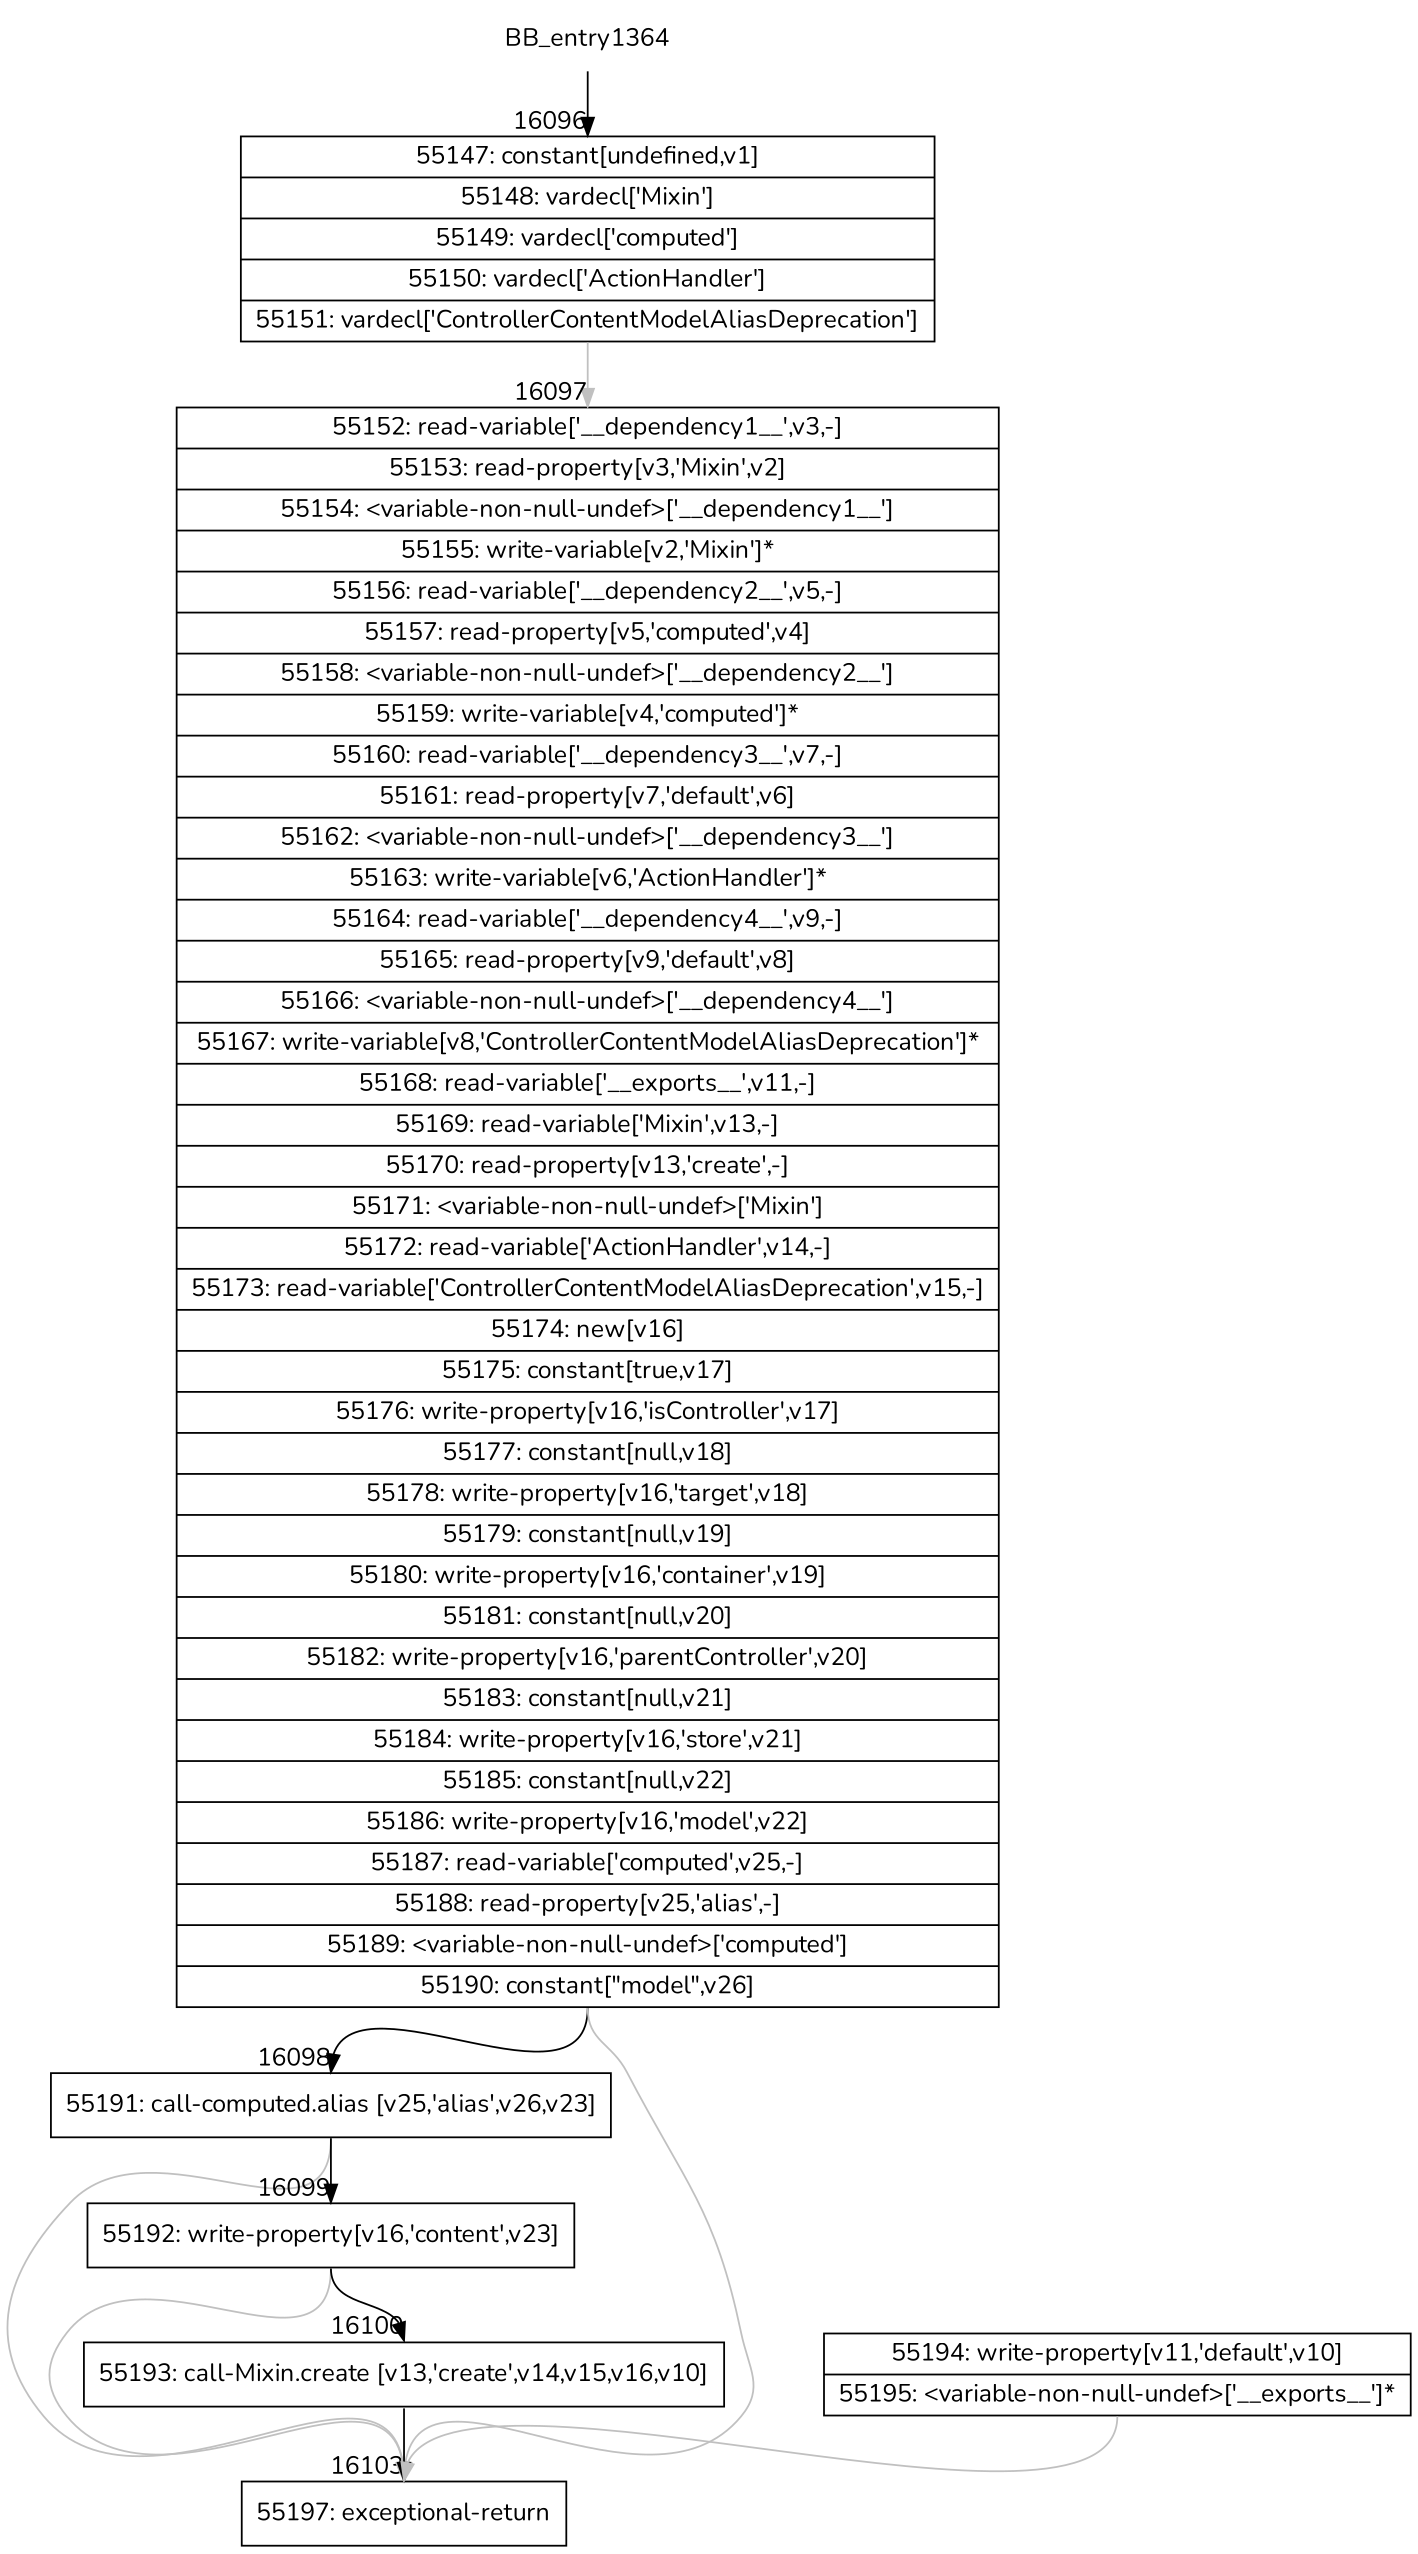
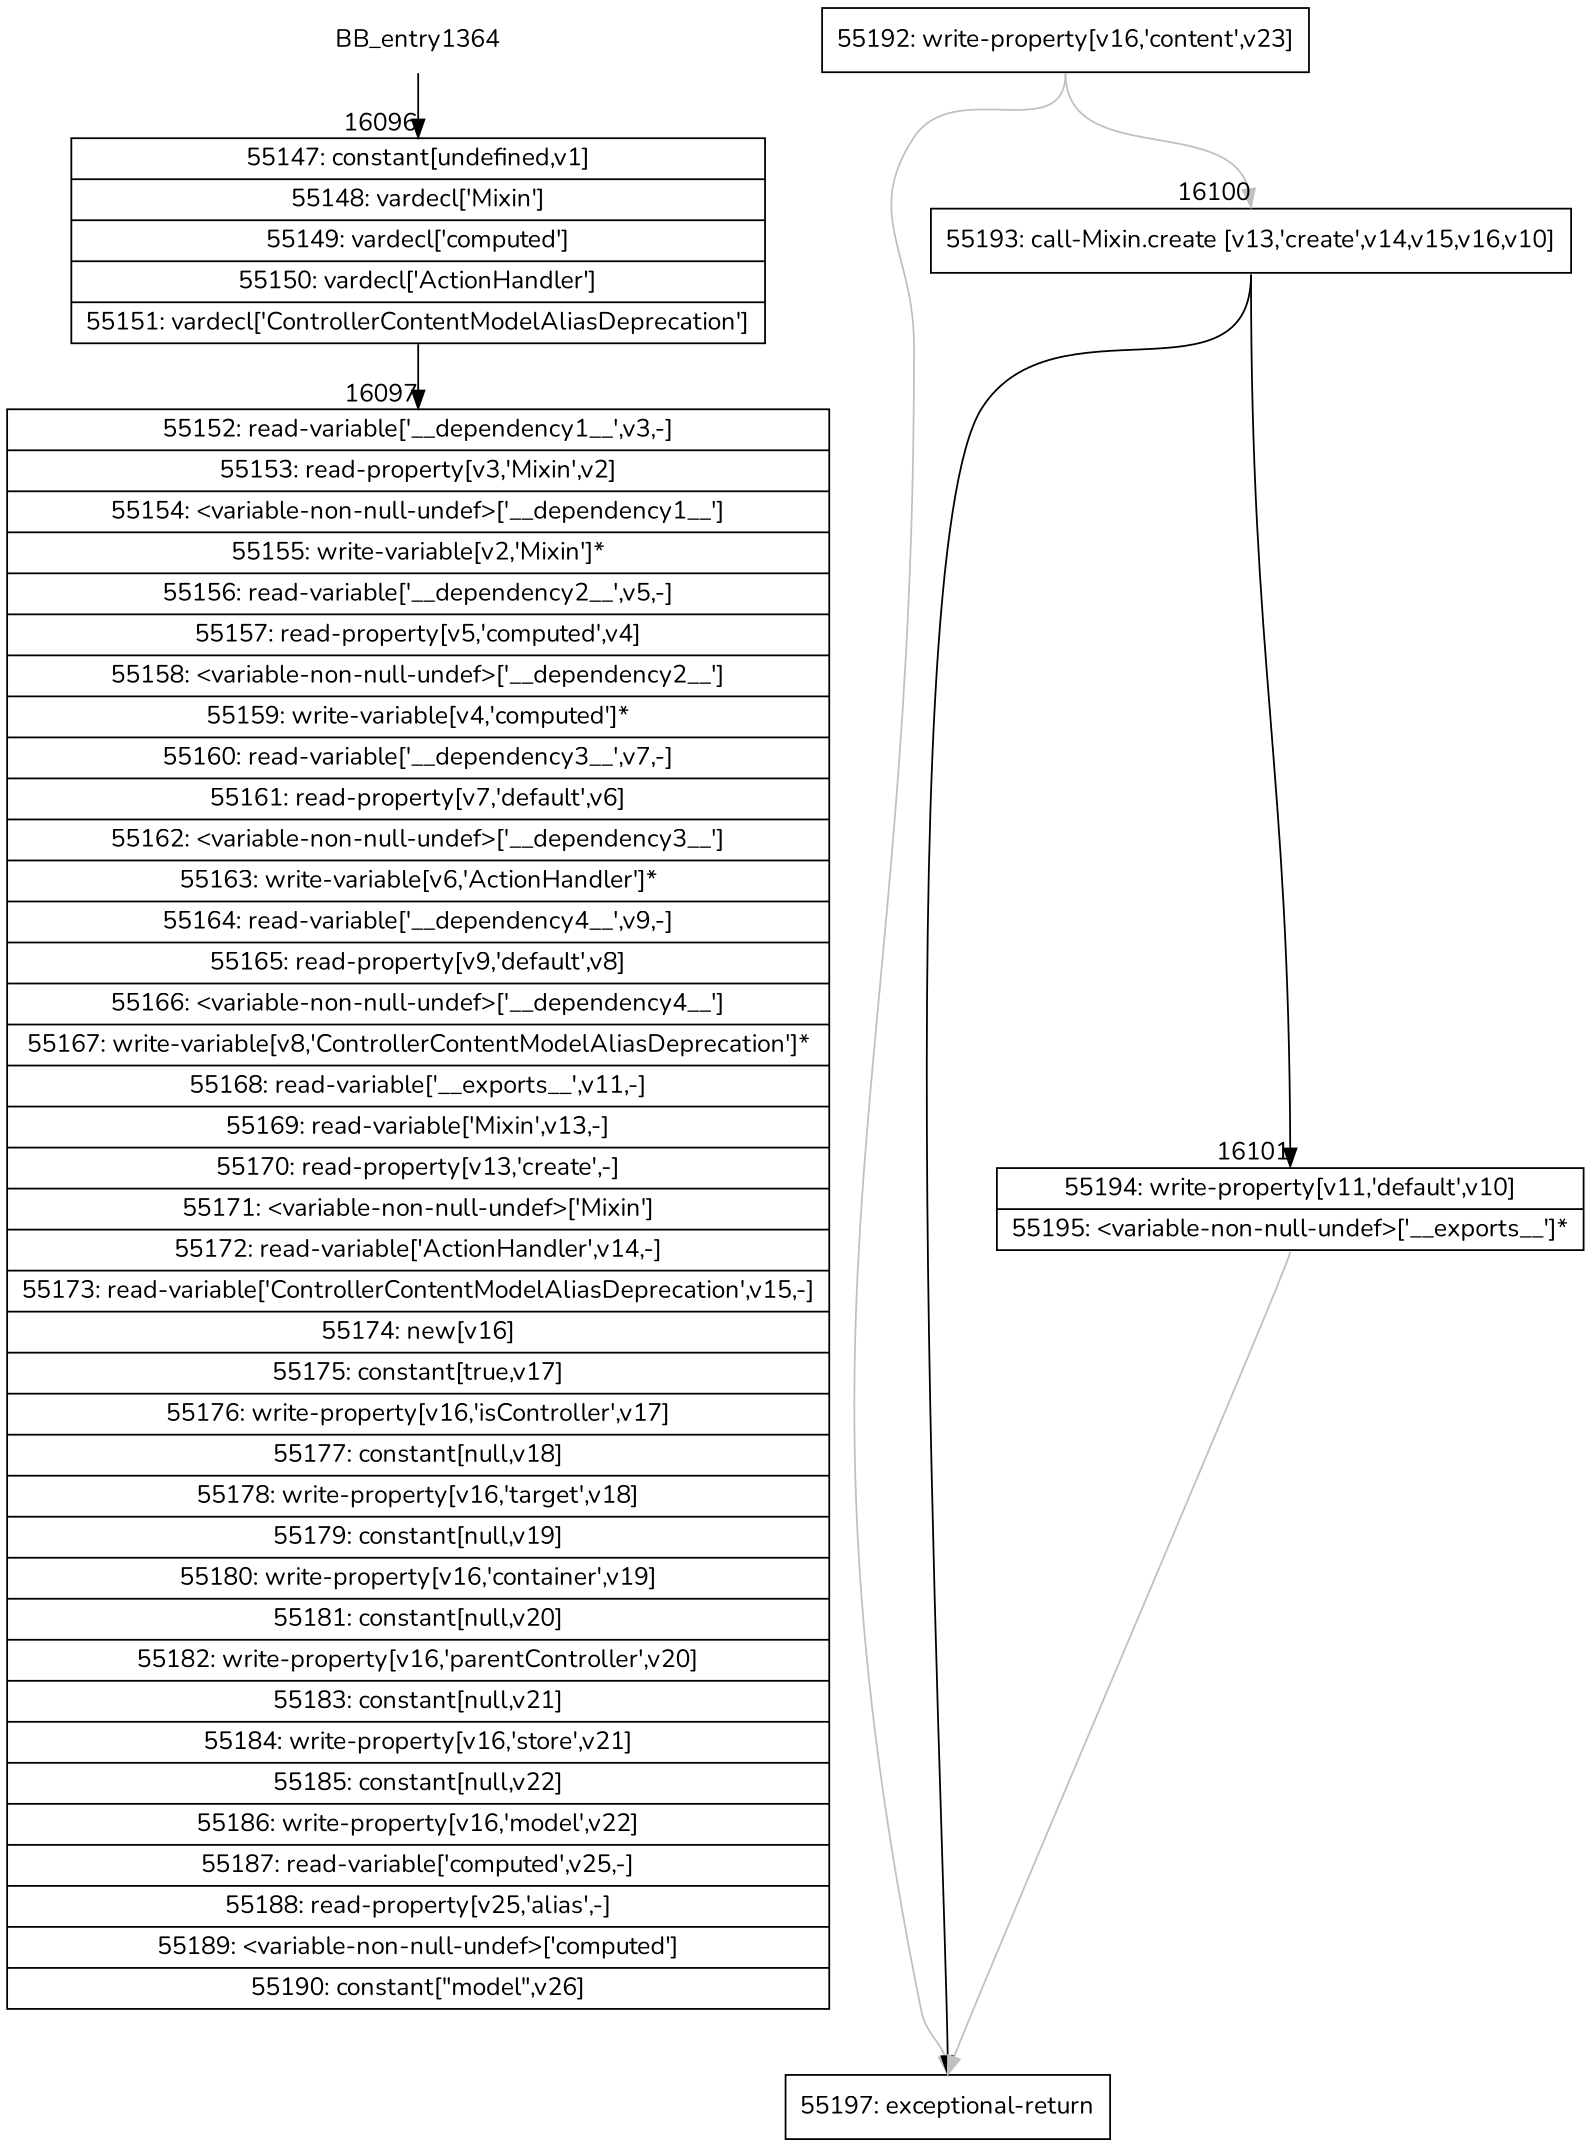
edge "55147: constant[undefined,v1]" -> "55152: read-variable['__dependency1__',v3,-]": color gray -> black
edge "55193: call-Mixin.create [v13,'create',v14,v15,v16,v10]" -> "55194: write-property[v11,'default',v10]": added
node "55191: call-computed.alias [v25,'alias',v26,v23]": removed
edge "55192: write-property[v16,'content',v23]" -> "55193: call-Mixin.create [v13,'create',v14,v15,v16,v10]": color black -> gray
edge "55152: read-variable['__dependency1__',v3,-]" -> "55197: exceptional-return": removed
